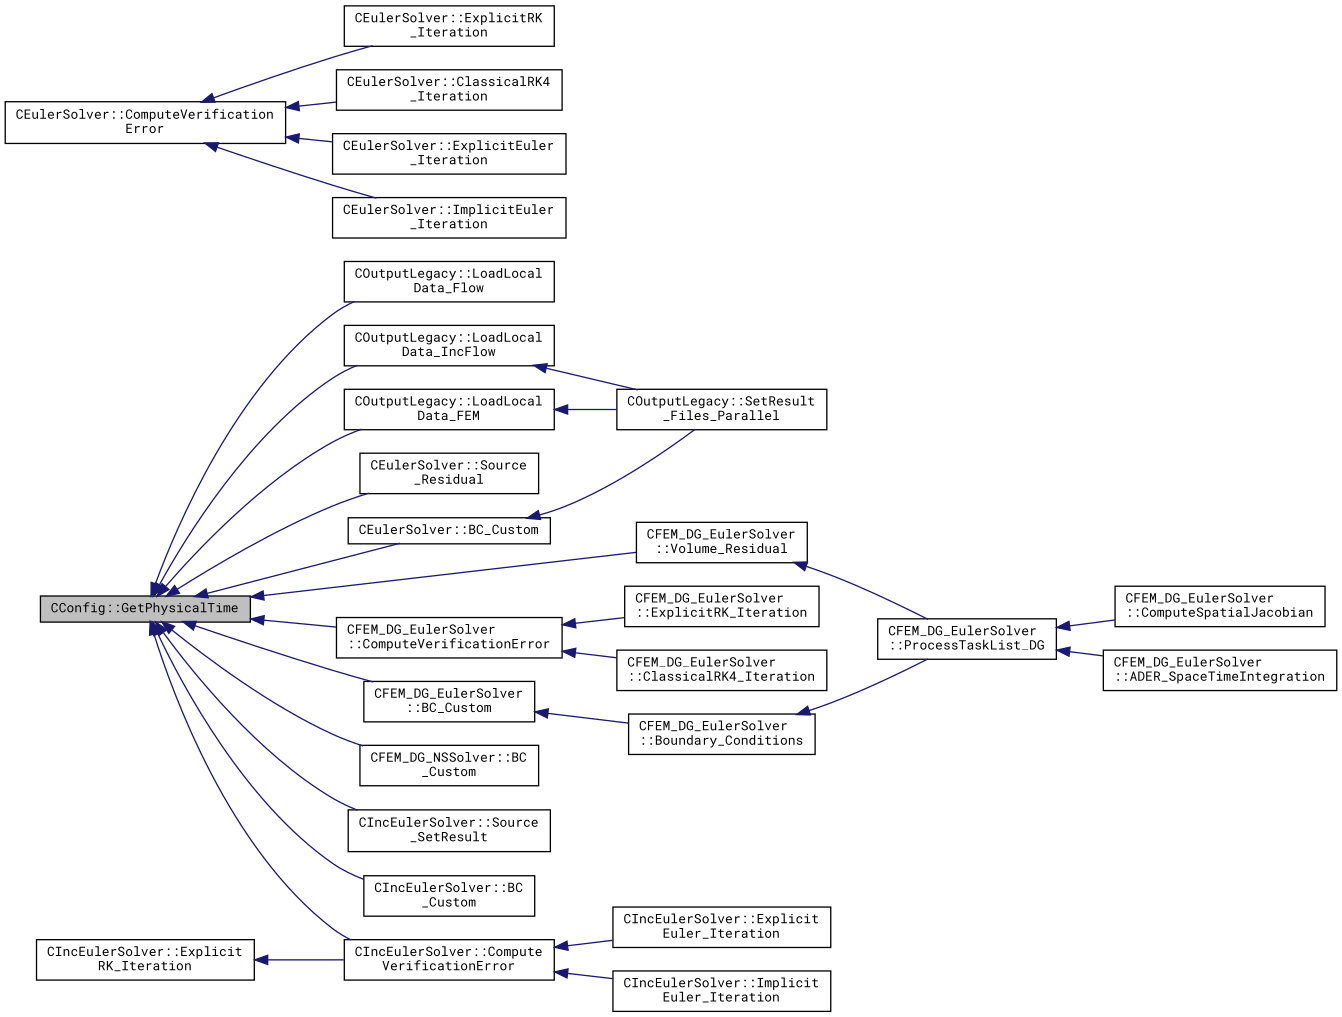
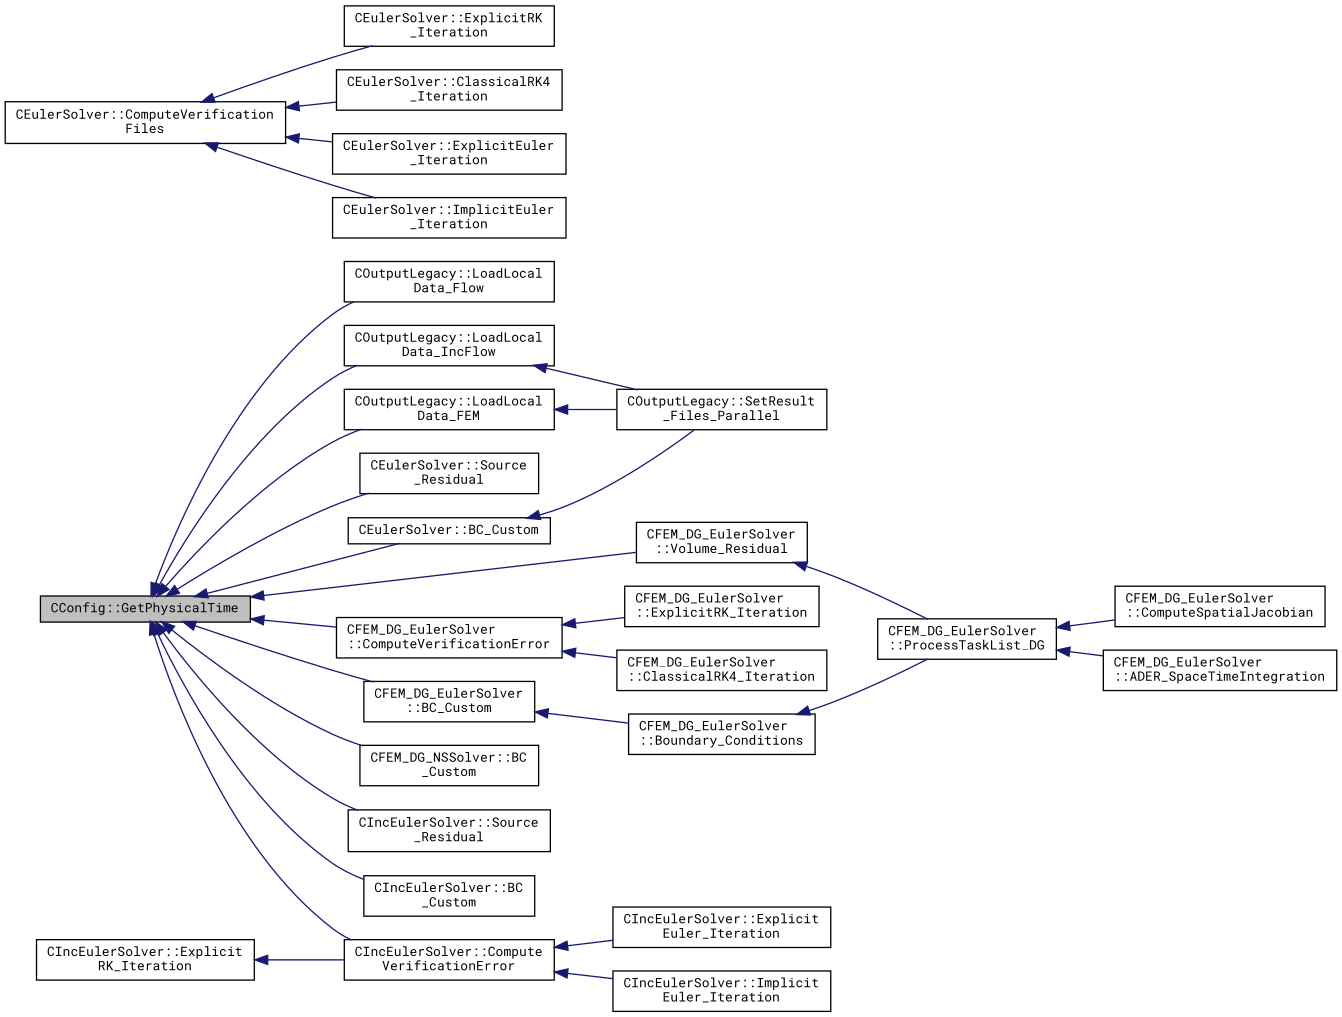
node "CEulerSolver::ComputeVerification Error": label "CEulerSolver::ComputeVerification Error" -> "CEulerSolver::ComputeVerification Files"
node "CIncEulerSolver::Source _SetResult": label "CIncEulerSolver::Source _SetResult" -> "CIncEulerSolver::Source _Residual"
